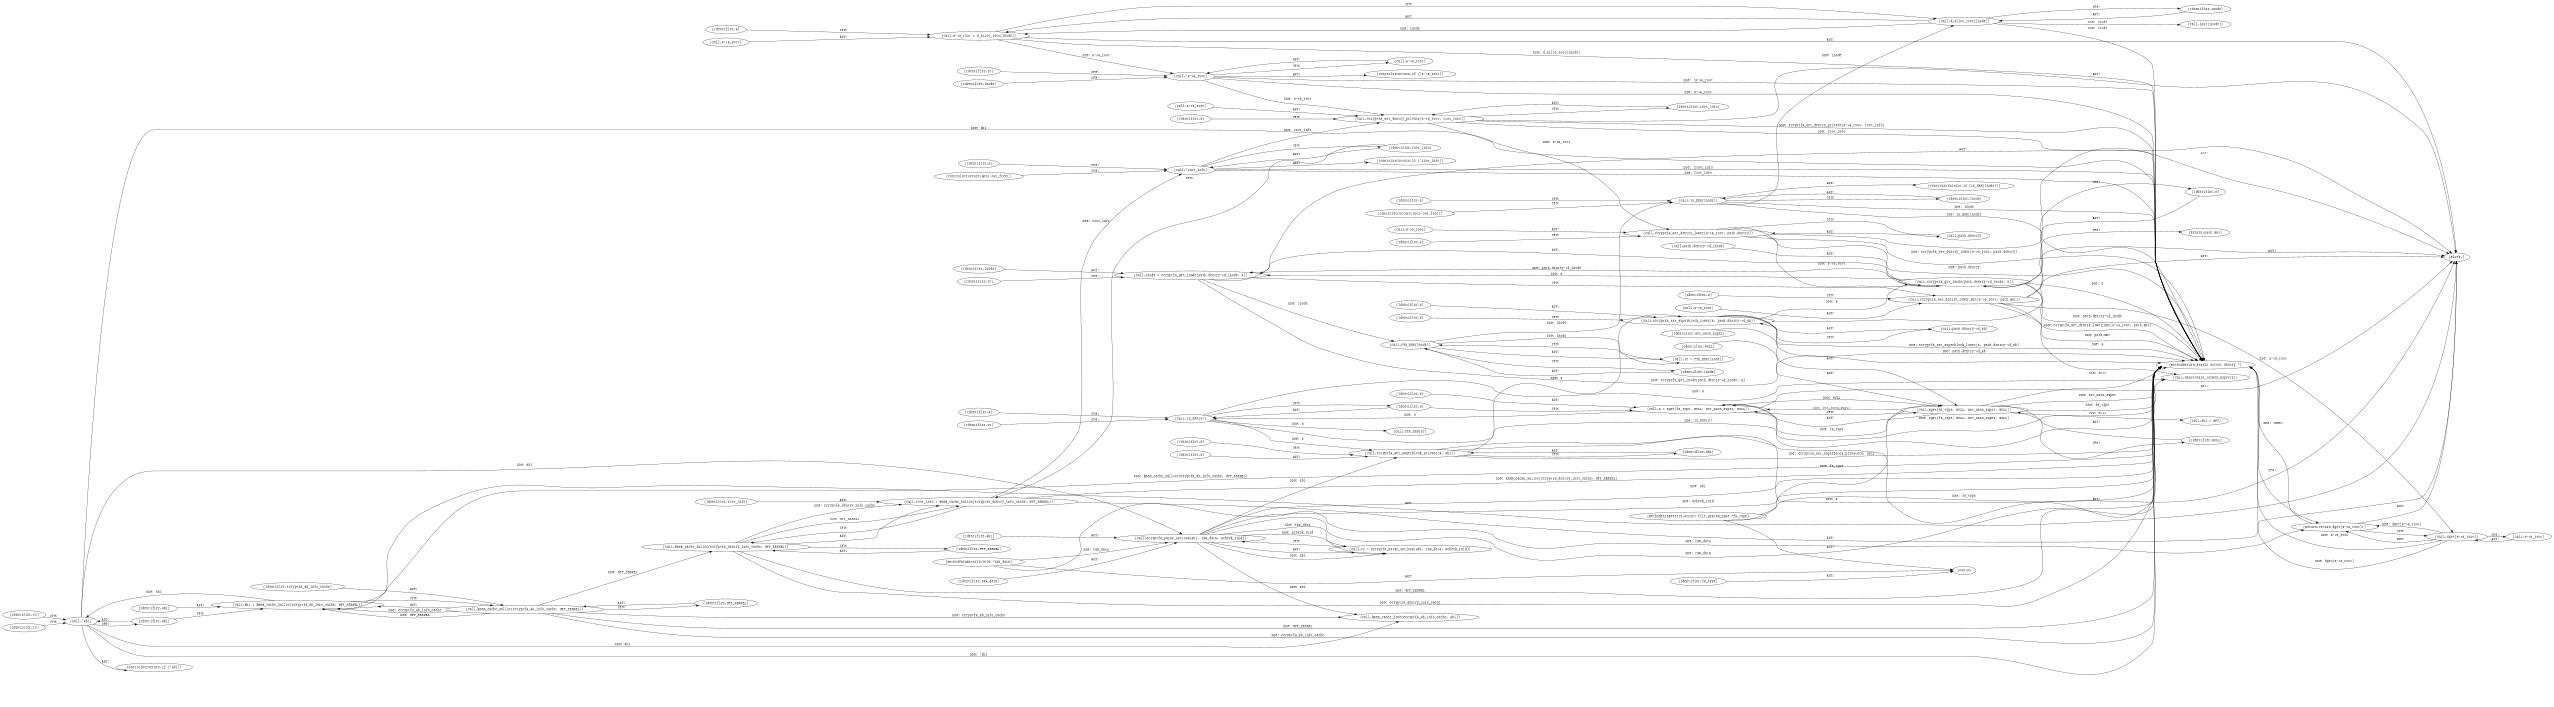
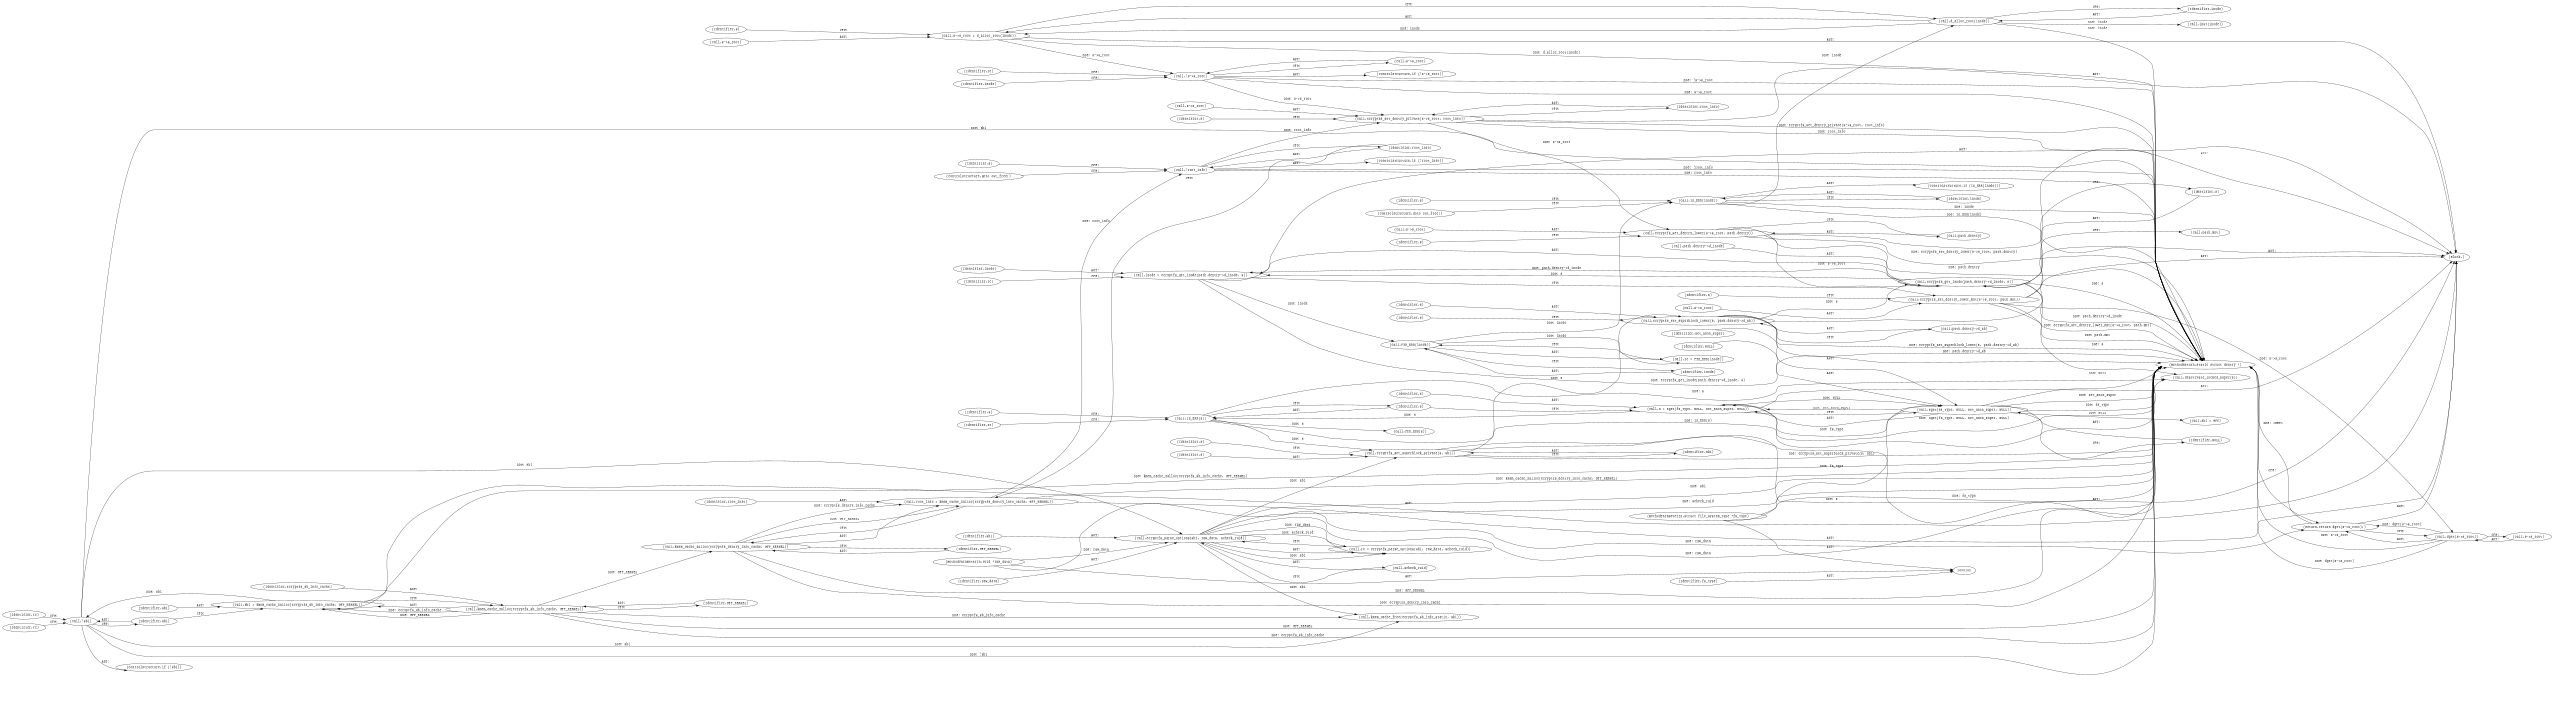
node "(Return,path.mnt)": label "(Return,path.mnt)" -> "(Call,path.mnt)"
node "(Call,&check_ruid)": added
node "(Call,kmem_cache_free(ecryptfs_sb_info_cache, sbi))": label "(Call,kmem_cache_free(ecryptfs_sb_info_cache, sbi))" -> "(Call,kmem_cache_free(ecryptfs_sb_info_static, sbi))"
